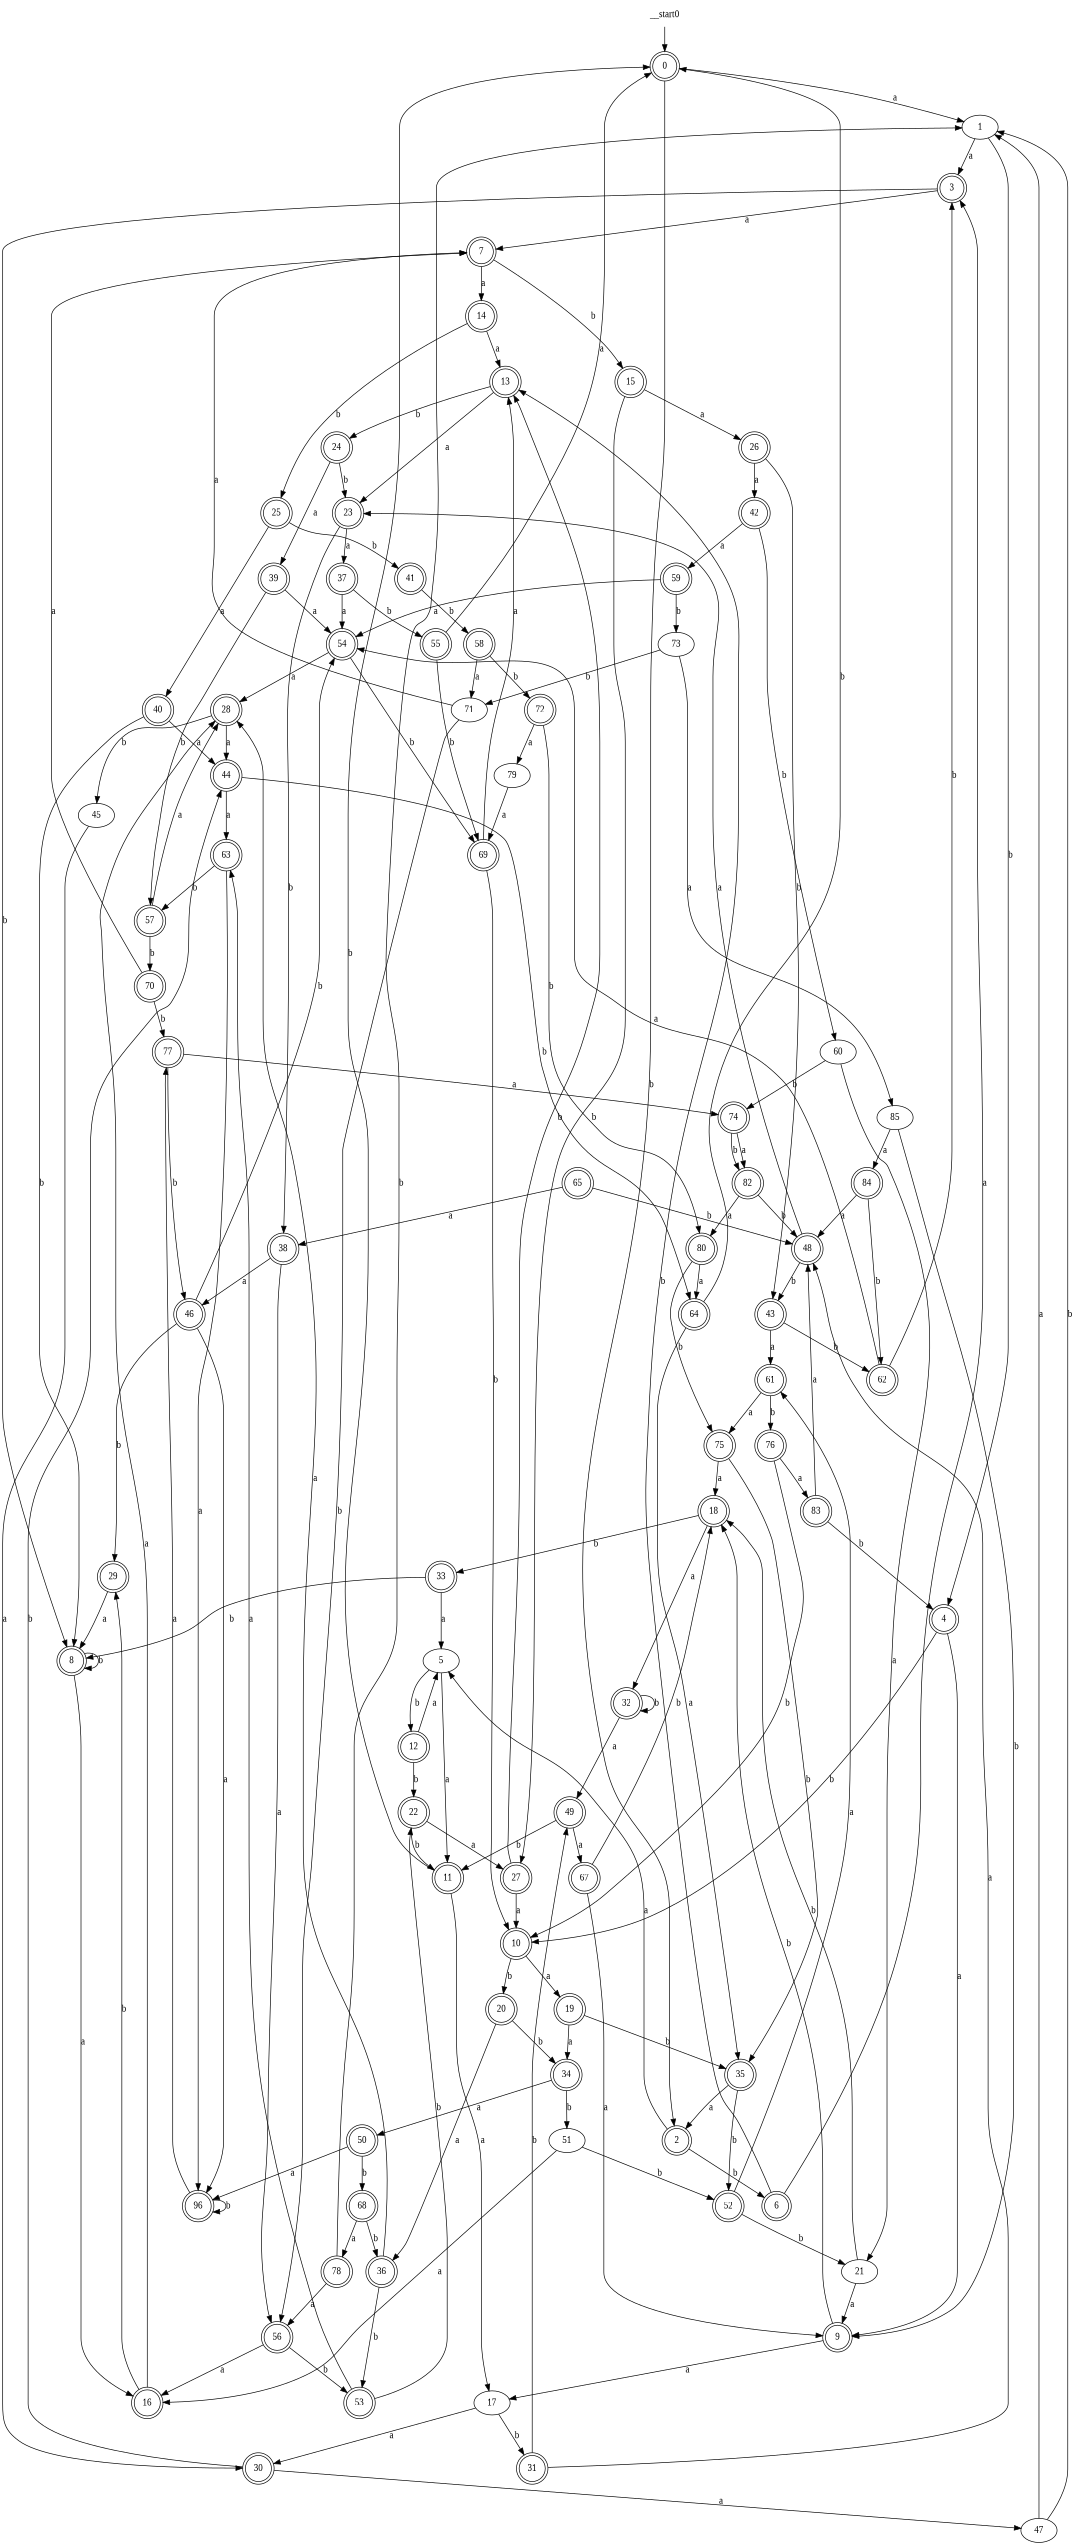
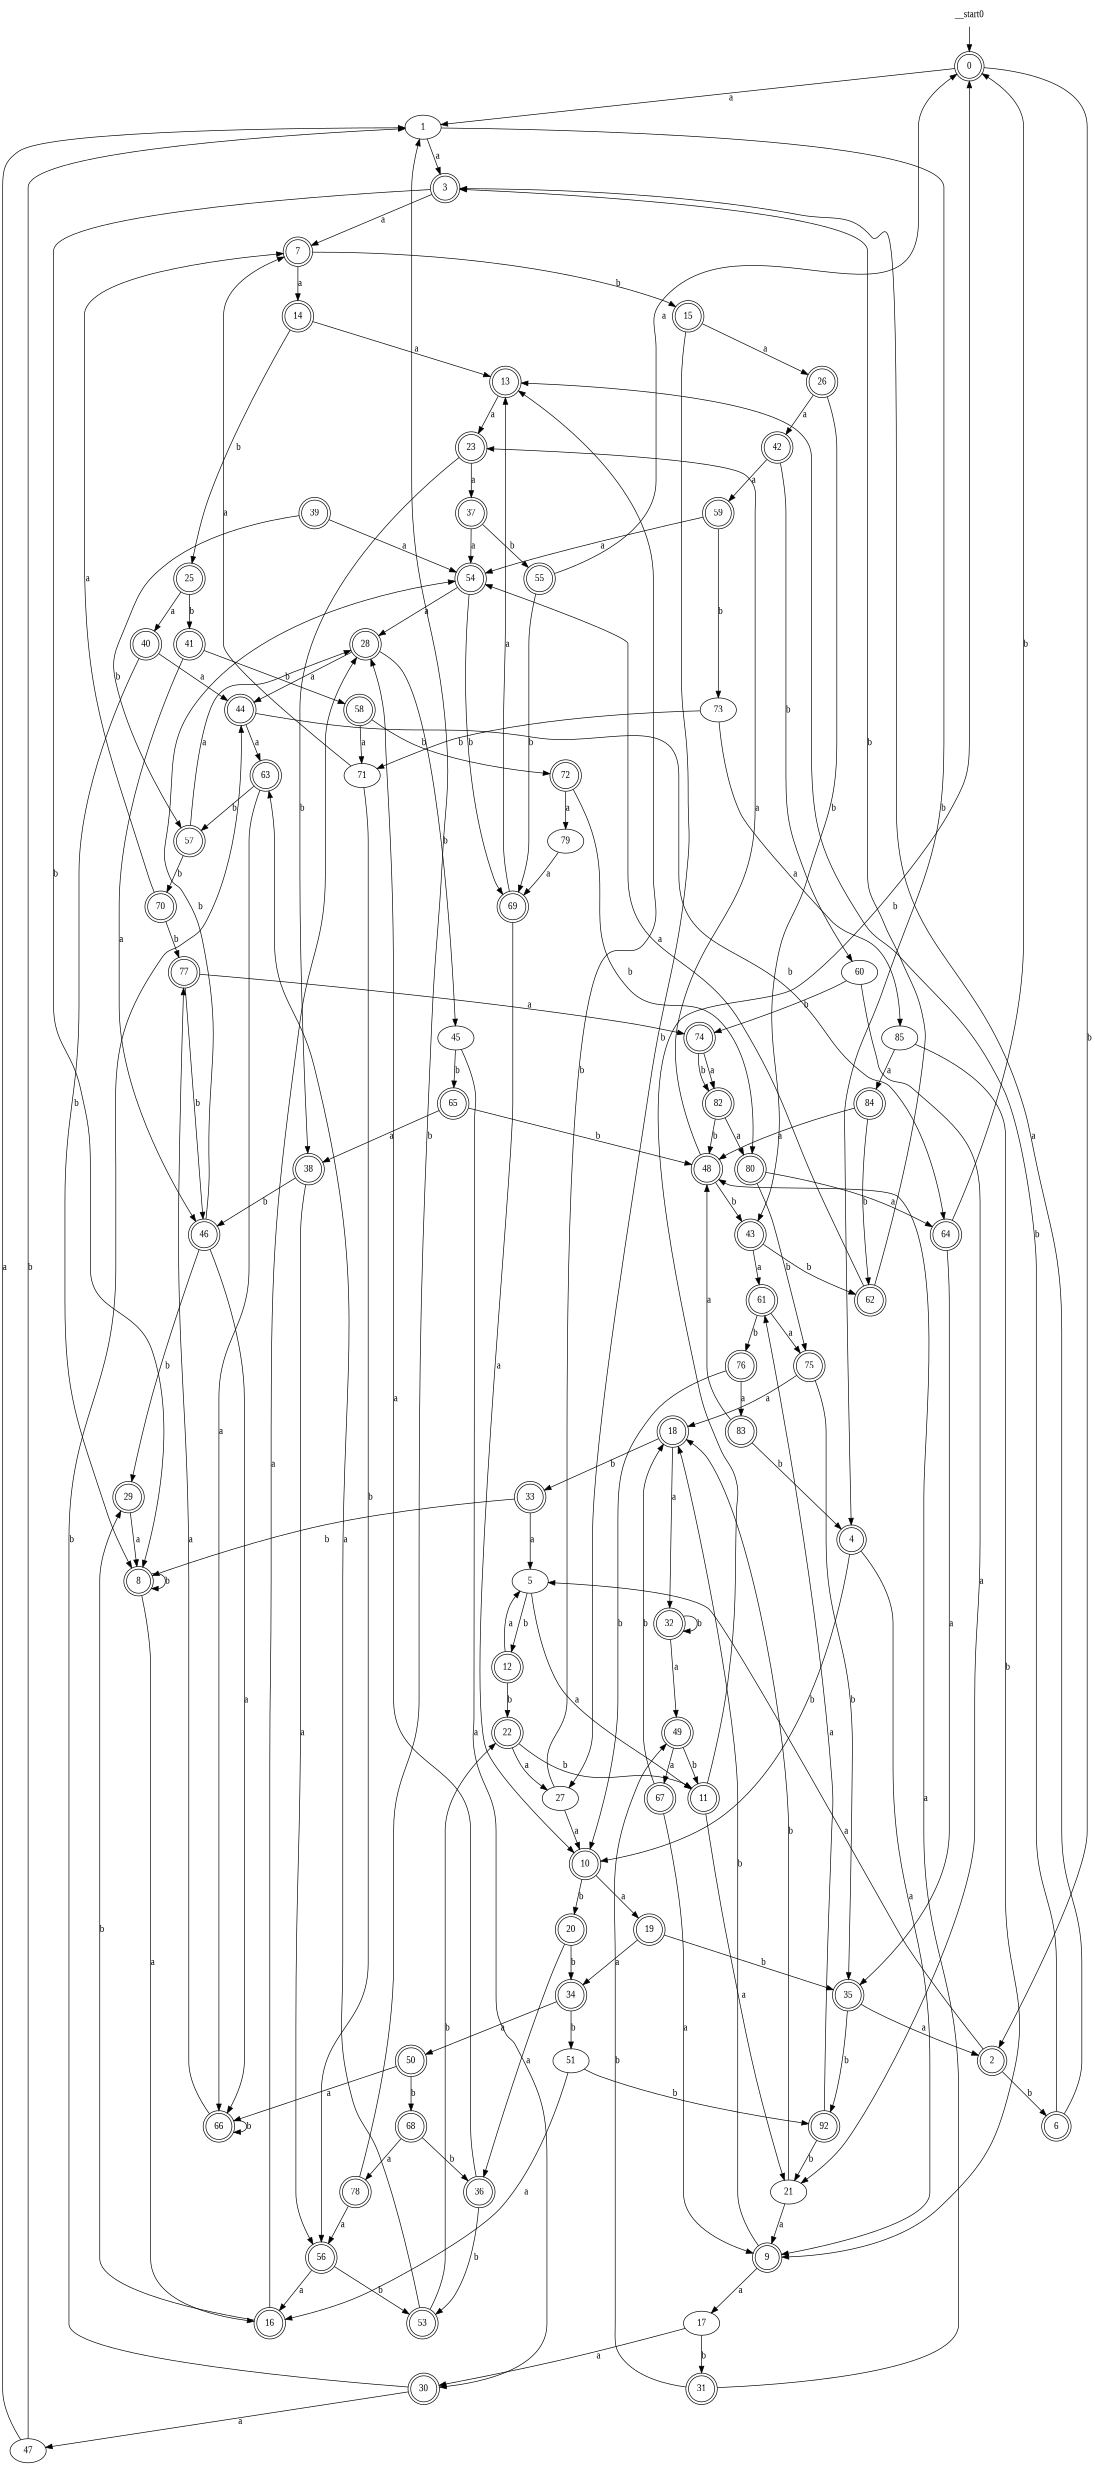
node "24": removed
edge "41" -> "46": added, label "a"
edge "45" -> "65": added, label "b"
edge "38" -> "46": label "a" -> "b"
edge "69" -> "10": label "b" -> "a"
node "27": shape doublecircle -> ellipse
edge "11" -> "17": now "11" -> "21"
node "96": label "96" -> "66"
node "52": label "52" -> "92"
